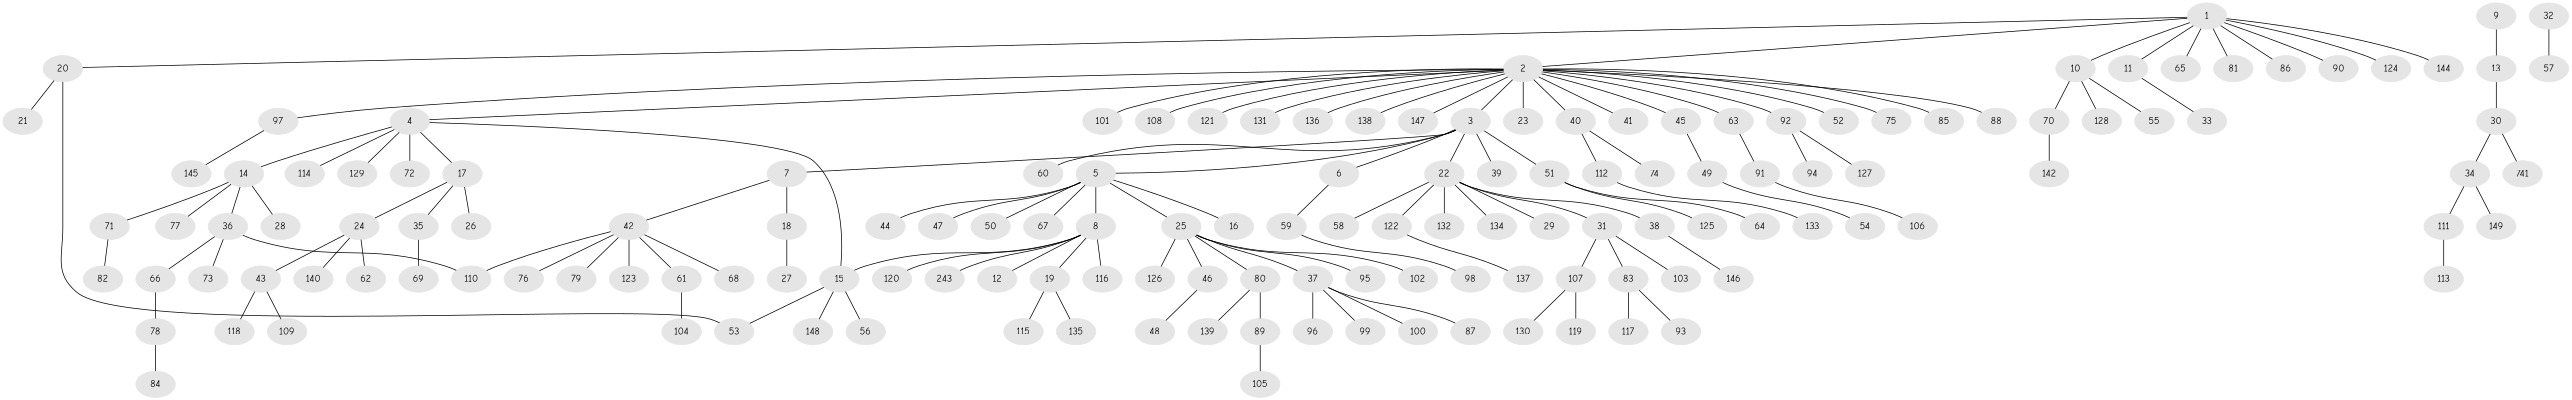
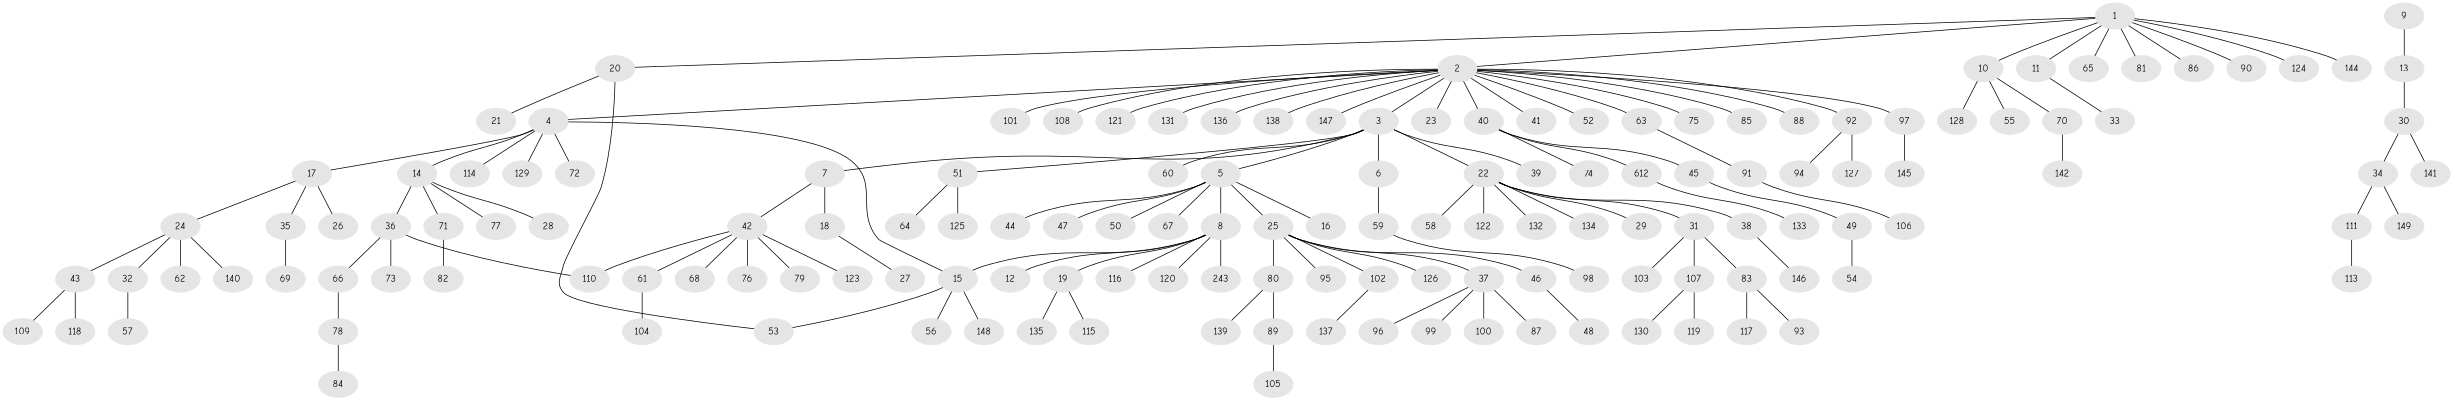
edge "2" -- "45": now "40" -- "45"
node "112": label "112" -> "612"
node "741": label "741" -> "141"
edge "24" -- "32": added
edge "122" -- "137": now "102" -- "137"
